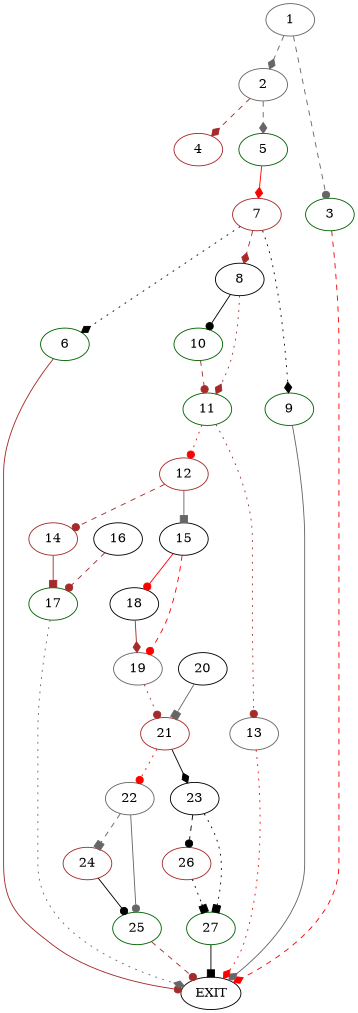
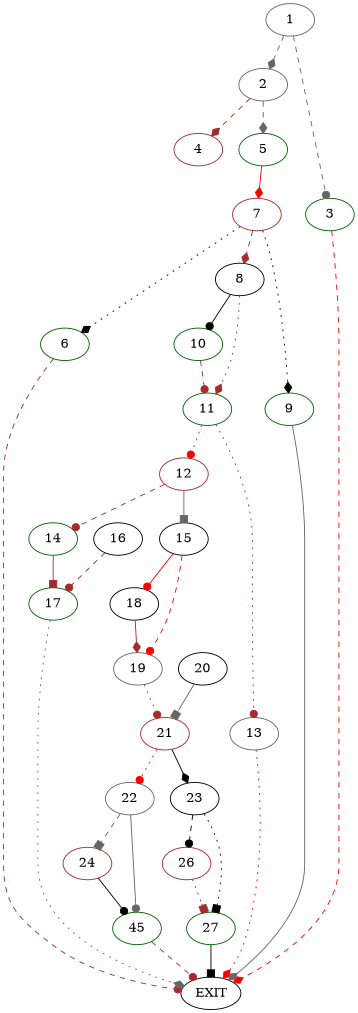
node "14": color brown -> darkgreen
edge "6" -> "EXIT": style solid -> dashed
edge "26" -> "27": color black -> brown
node "25": label "25" -> "45"
